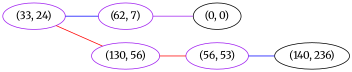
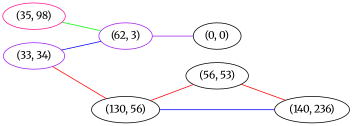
node "(35, 98)": added
node "(33, 24)": label "(33, 24)" -> "(33, 34)"
node "(62, 7)": label "(62, 7)" -> "(62, 3)"
node "(130, 56)": color purple -> black
node "(56, 53)": color purple -> black
edge "(56, 53)" -- "(140, 236)": color blue -> red
edge "(130, 56)" -- "(140, 236)": added
